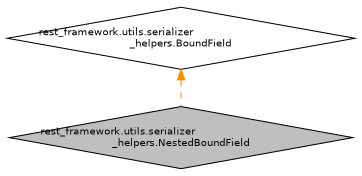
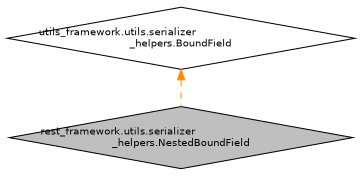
node "rest_framework.utils.serializer _helpers.BoundField": label "rest_framework.utils.serializer _helpers.BoundField" -> "utils_framework.utils.serializer _helpers.BoundField"
